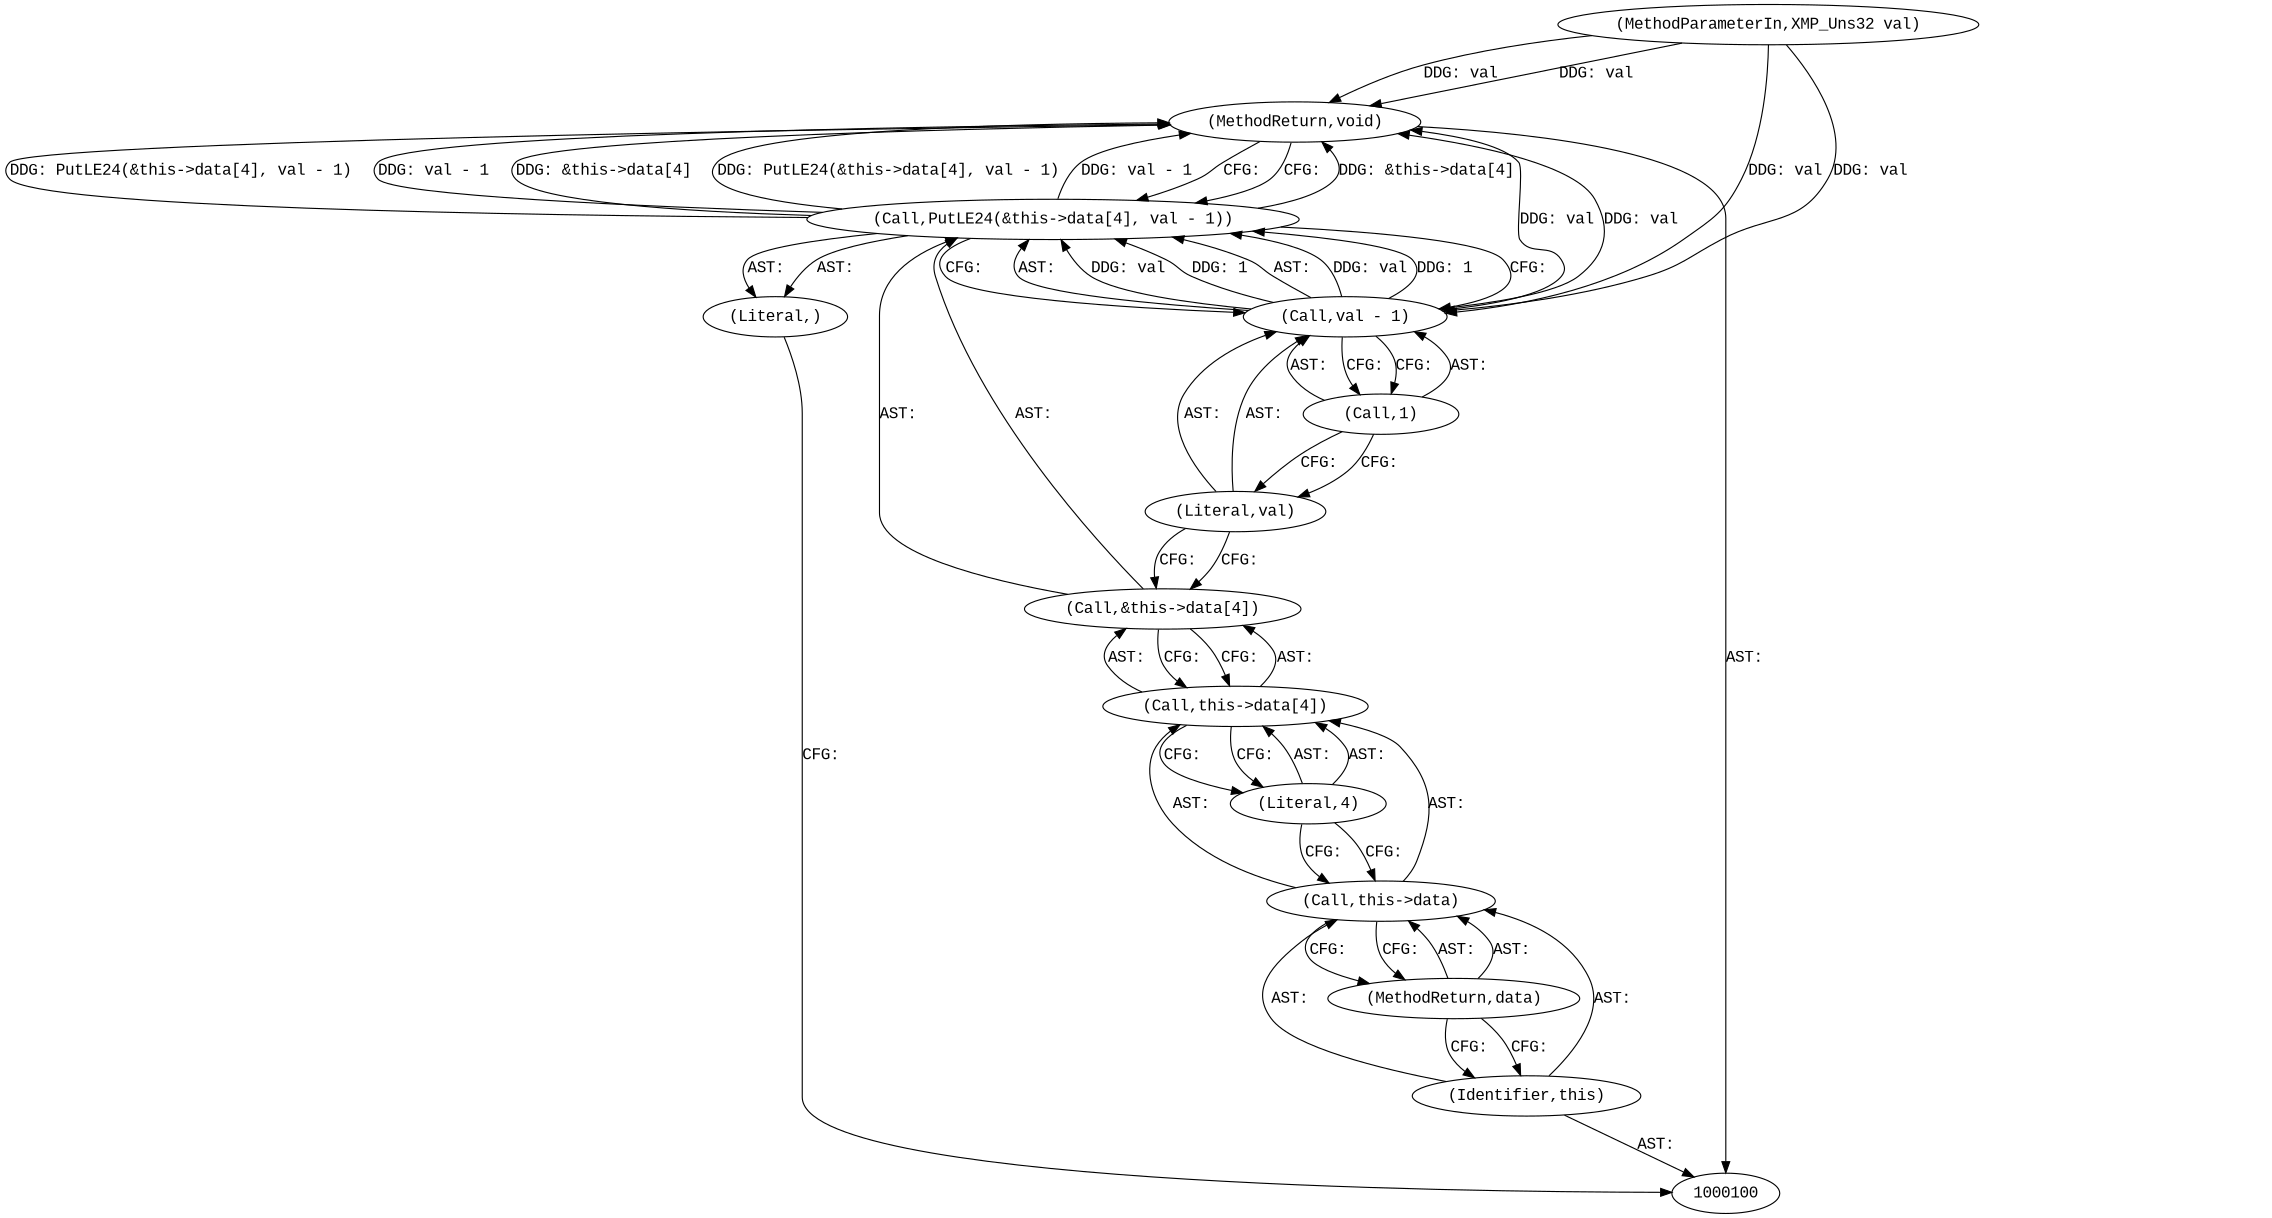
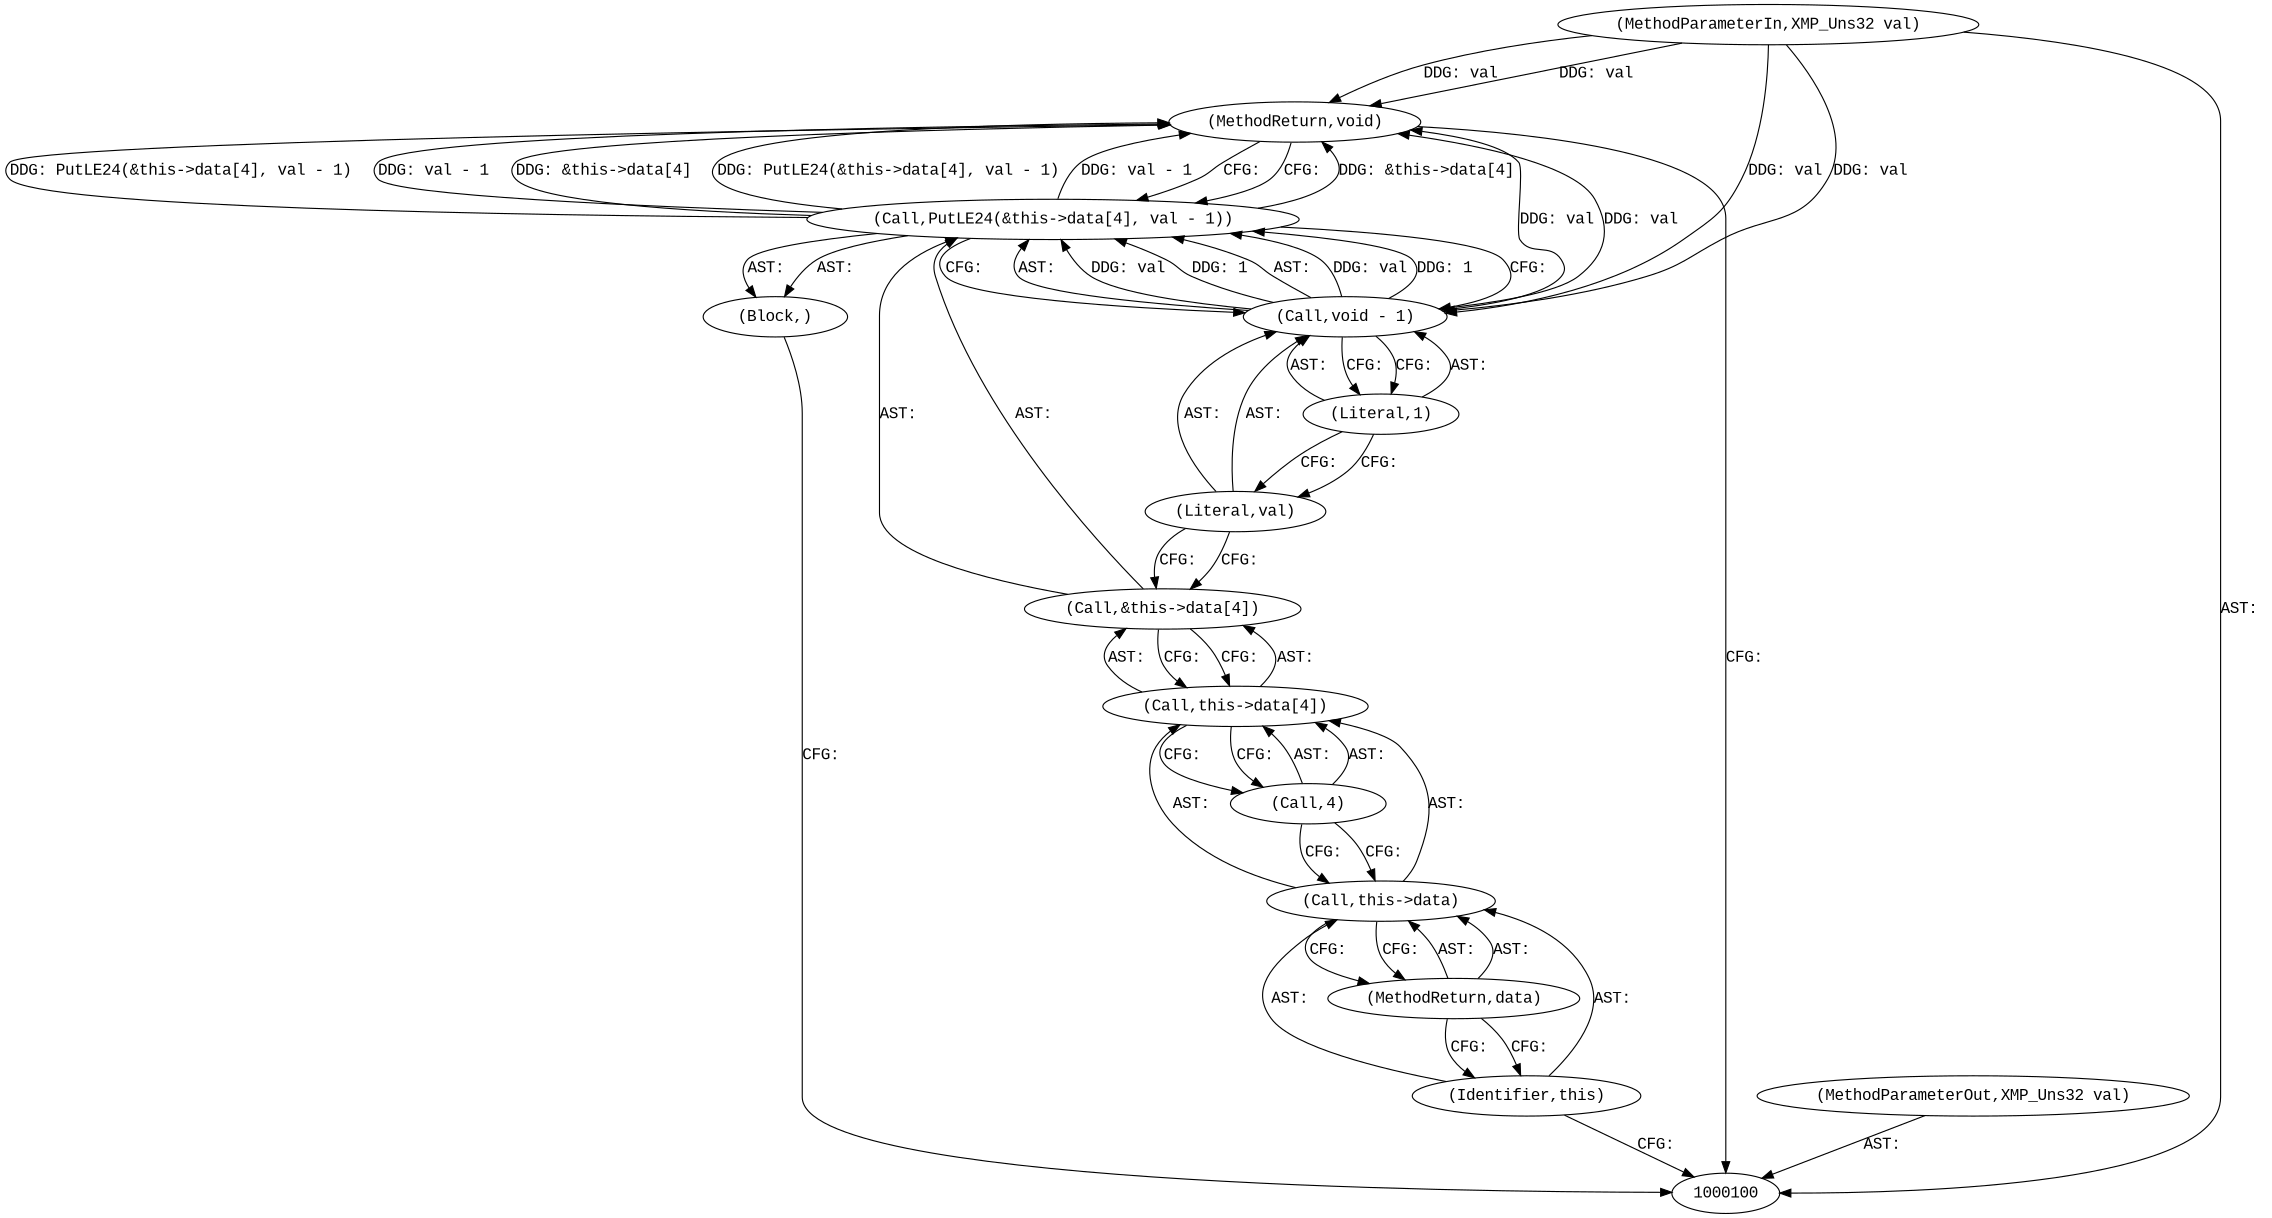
node "(Literal,)": label "(Literal,)" -> "(Block,)"
node "(Call,val - 1)": label "(Call,val - 1)" -> "(Call,void - 1)"
node "(Call,1)": label "(Call,1)" -> "(Literal,1)"
edge "(MethodReturn,void)" -> "1000100": label "AST: " -> "CFG: "
edge "(MethodParameterIn,XMP_Uns32 val)" -> "1000100": added, label "AST:"
node "(Literal,4)": label "(Literal,4)" -> "(Call,4)"
node "(MethodParameterOut,XMP_Uns32 val)": added
edge "(Identifier,this)" -> "1000100": label "AST: " -> "CFG: "
